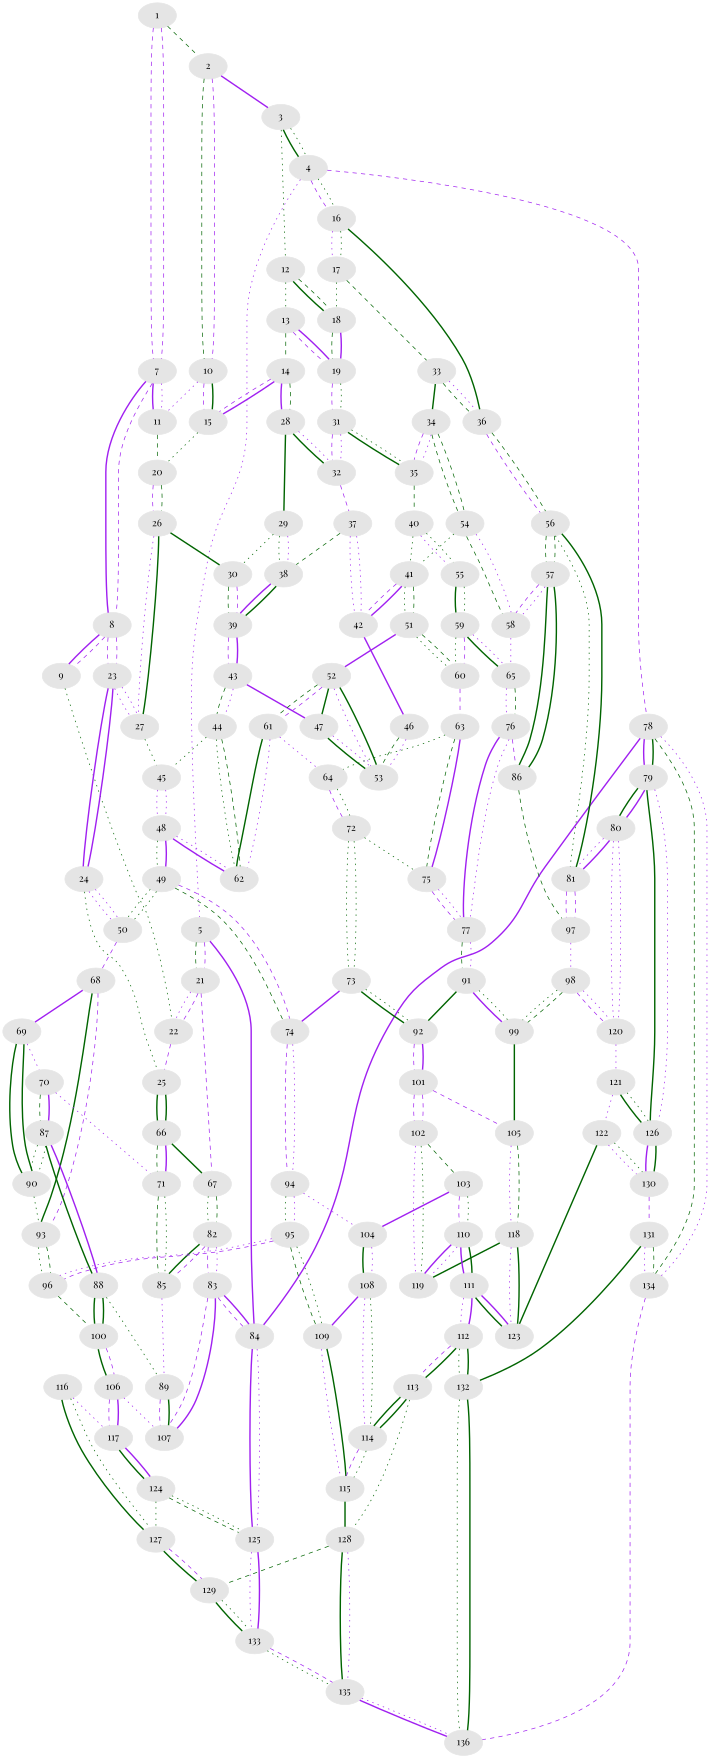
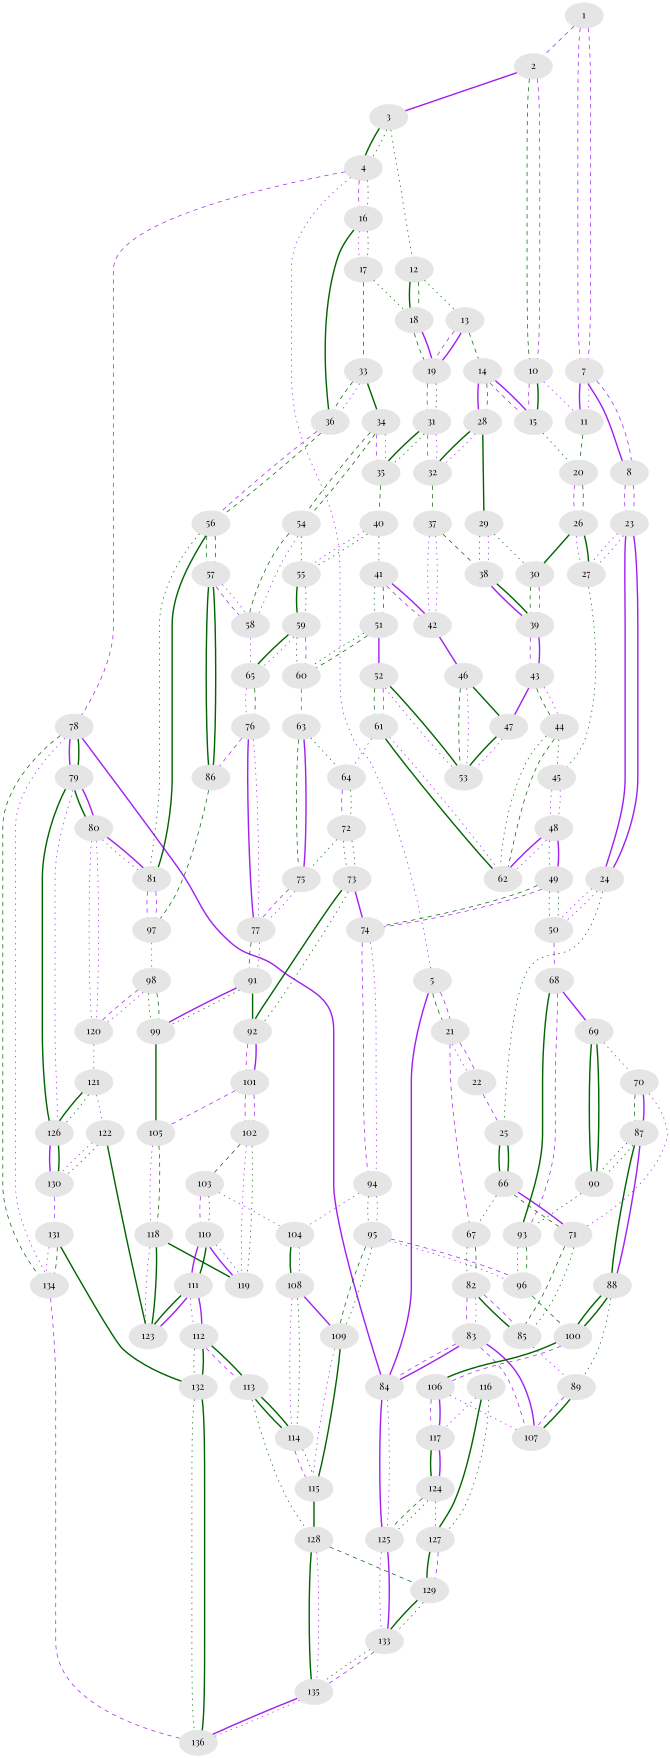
edge "1" -- "2": color darkgreen -> purple
edge "32" -- "37": color purple -> darkgreen
edge "54" -- "41": now "54" -- "55"
node "9": removed
edge "52" -- "47": now "46" -- "47"
edge "66" -- "67": style bold -> dotted
edge "103" -- "104": style bold -> dotted
